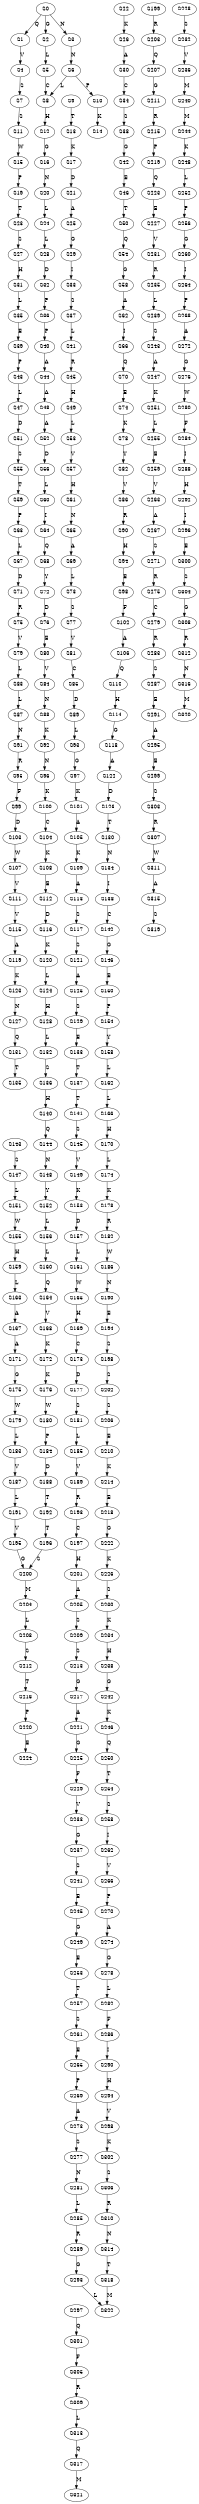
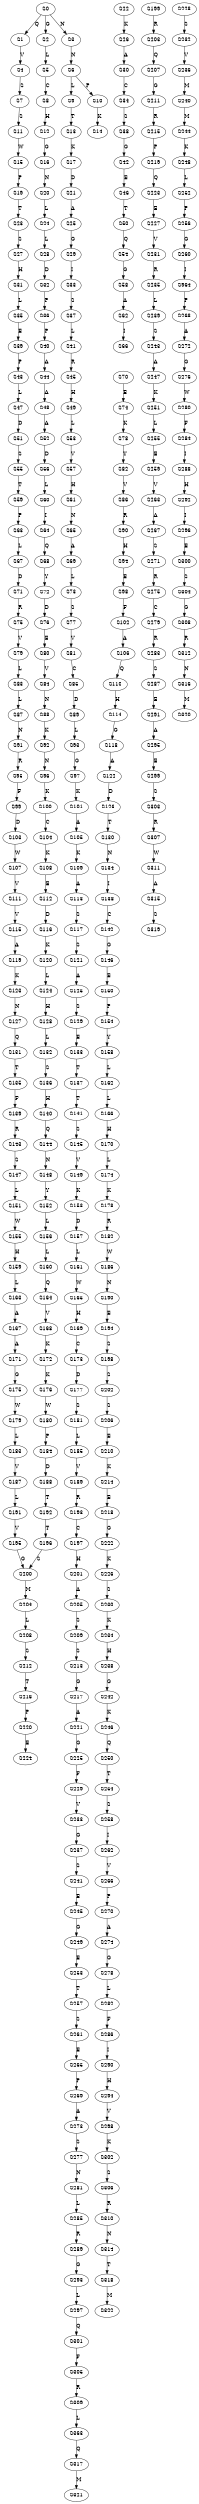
edge "S6" -> "S8": now "S6" -> "S9"
node "S264": label "S264" -> "S964"
edge "S66" -> "S70": removed, label "Q"
node "S139": added
edge "S293" -> "S322": now "S293" -> "S297"
node "S313": label "S313" -> "S363"
